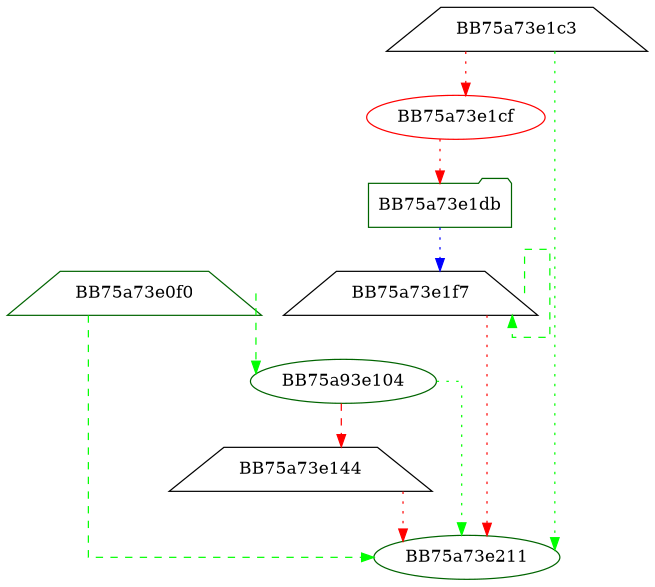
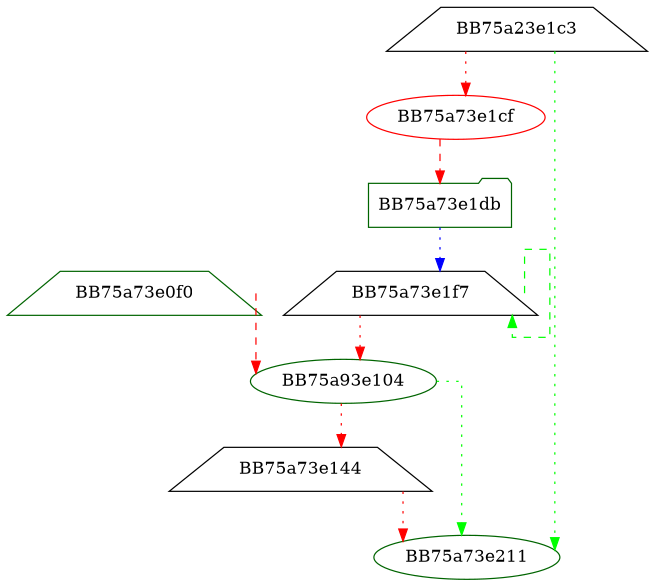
node "BB75a73e1c3": label "BB75a73e1c3" -> "BB75a23e1c3"
edge "BB75a73e1cf" -> "BB75a73e1db": style dotted -> dashed
edge "BB75a73e0f0" -> "BB75a93e104": color green -> red
edge "BB75a93e104" -> "BB75a73e144": style dashed -> dotted
edge "BB75a73e1f7" -> "BB75a73e211": now "BB75a73e1f7" -> "BB75a93e104"
edge "BB75a73e0f0" -> "BB75a73e211": removed
